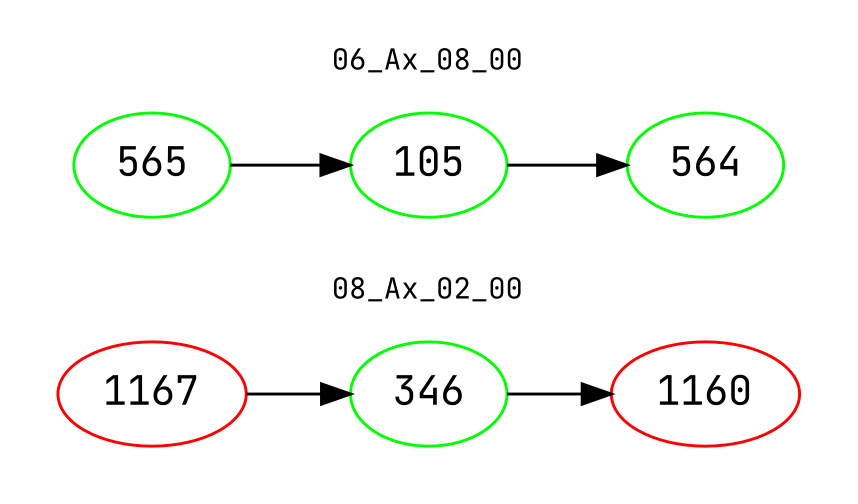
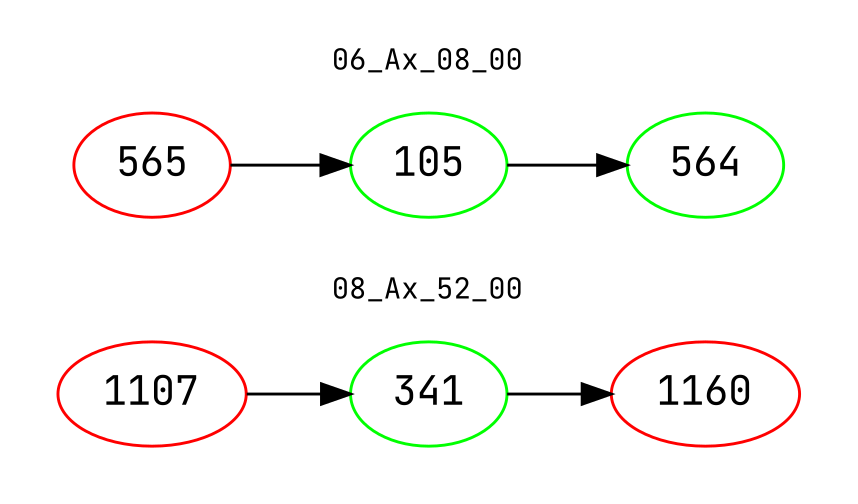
node "565": color green -> red
cluster "08_Ax_02_00": label "08_Ax_02_00" -> "08_Ax_52_00"
node "1167": label "1167" -> "1107"
node "346": label "346" -> "341"
